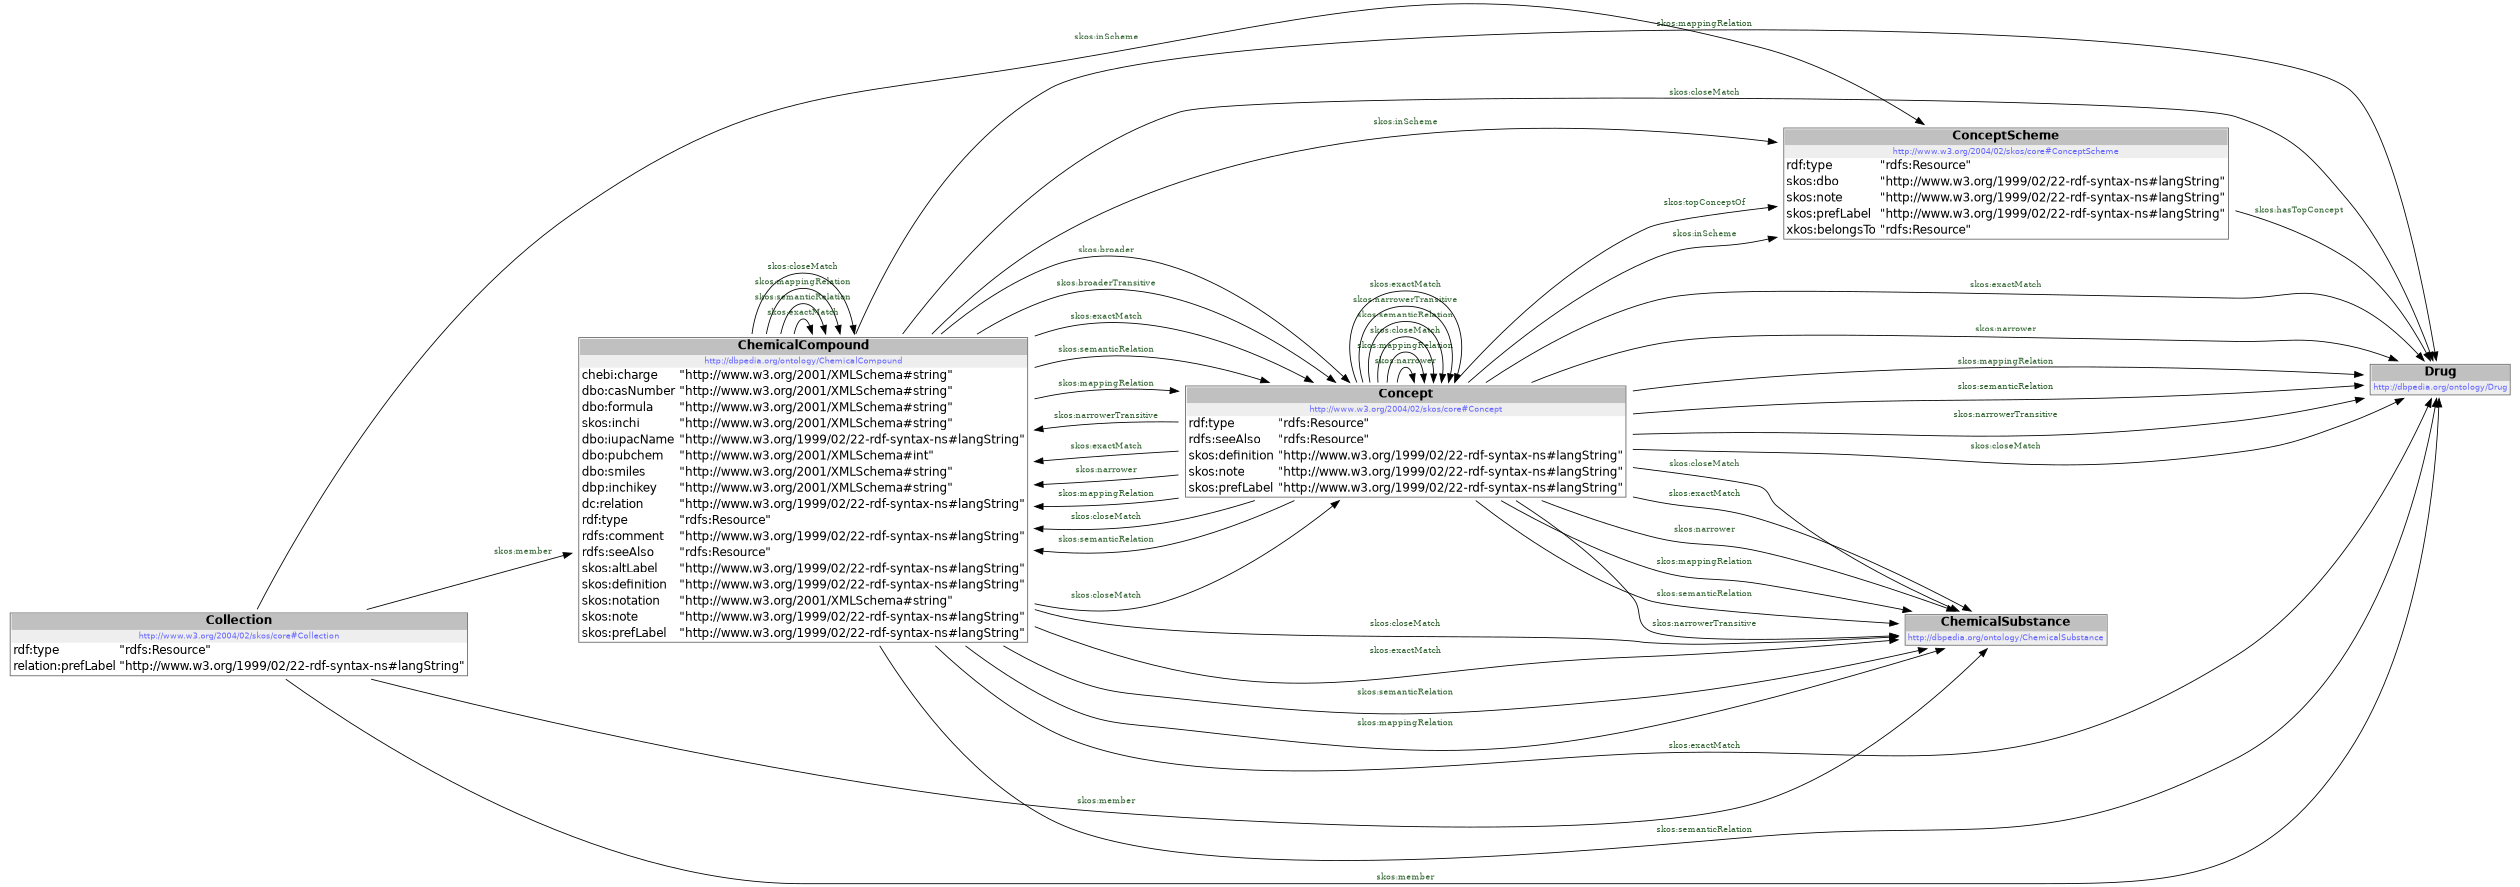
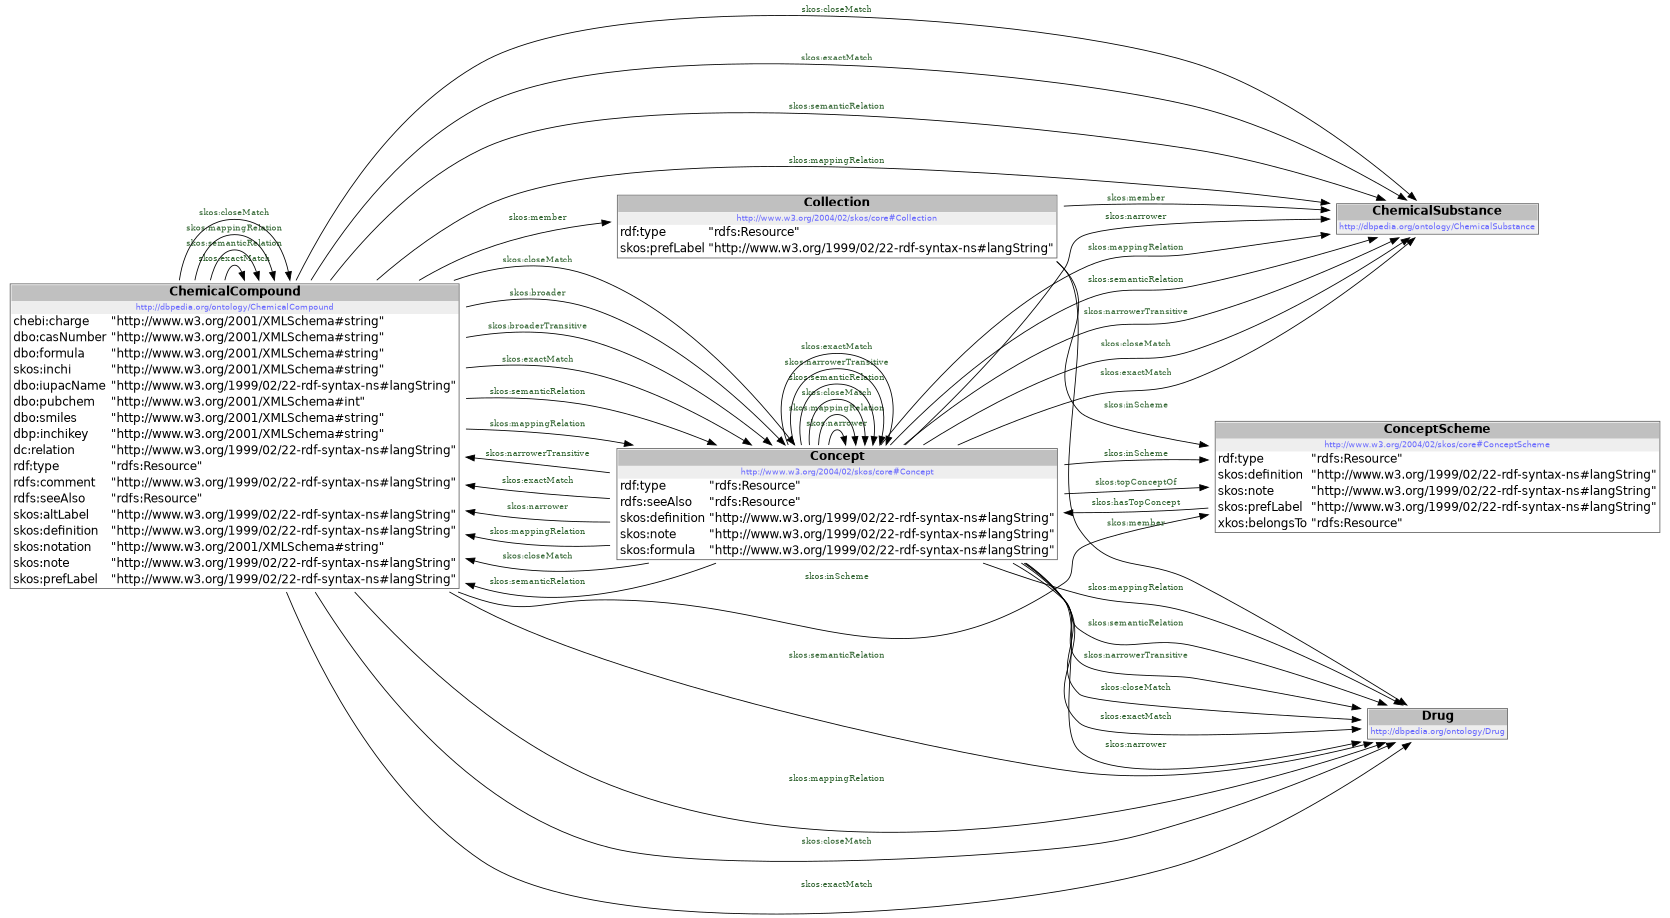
node "ConceptScheme": text "skos:dbo" -> "skos:definition"
edge "ConceptScheme" -> "Drug": now "ConceptScheme" -> "Concept"
node "Concept": text "skos:prefLabel" -> "skos:formula"
edge "Collection" -> "ChemicalCompound": reversed
node "Collection": text "relation:prefLabel" -> "skos:prefLabel"
